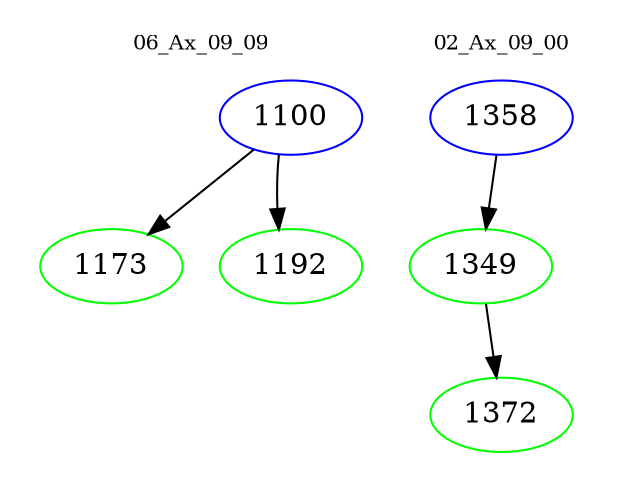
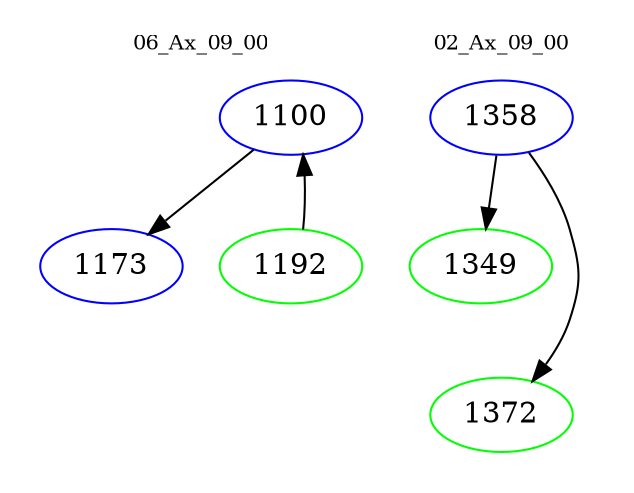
cluster "06_Ax_09_09": label "06_Ax_09_09" -> "06_Ax_09_00"
edge "1100" -> "1192": reversed
node "1173": color green -> blue
edge "1349" -> "1372": now "1358" -> "1372"
